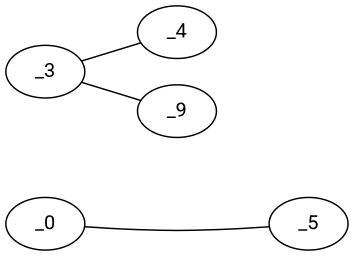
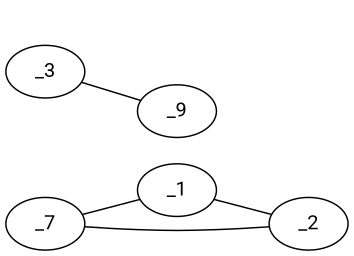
node "_4": removed
node "_1": added
node "_0": label "_0" -> "_7"
node "_5": label "_5" -> "_2"
